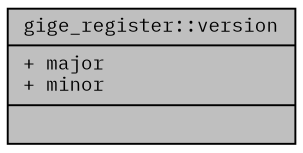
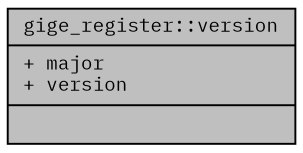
node "gige_register::version": text "+ minor" -> "+ version"
